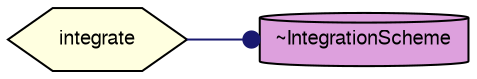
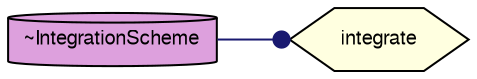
edge "integrate" -> "~IntegrationScheme": reversed
